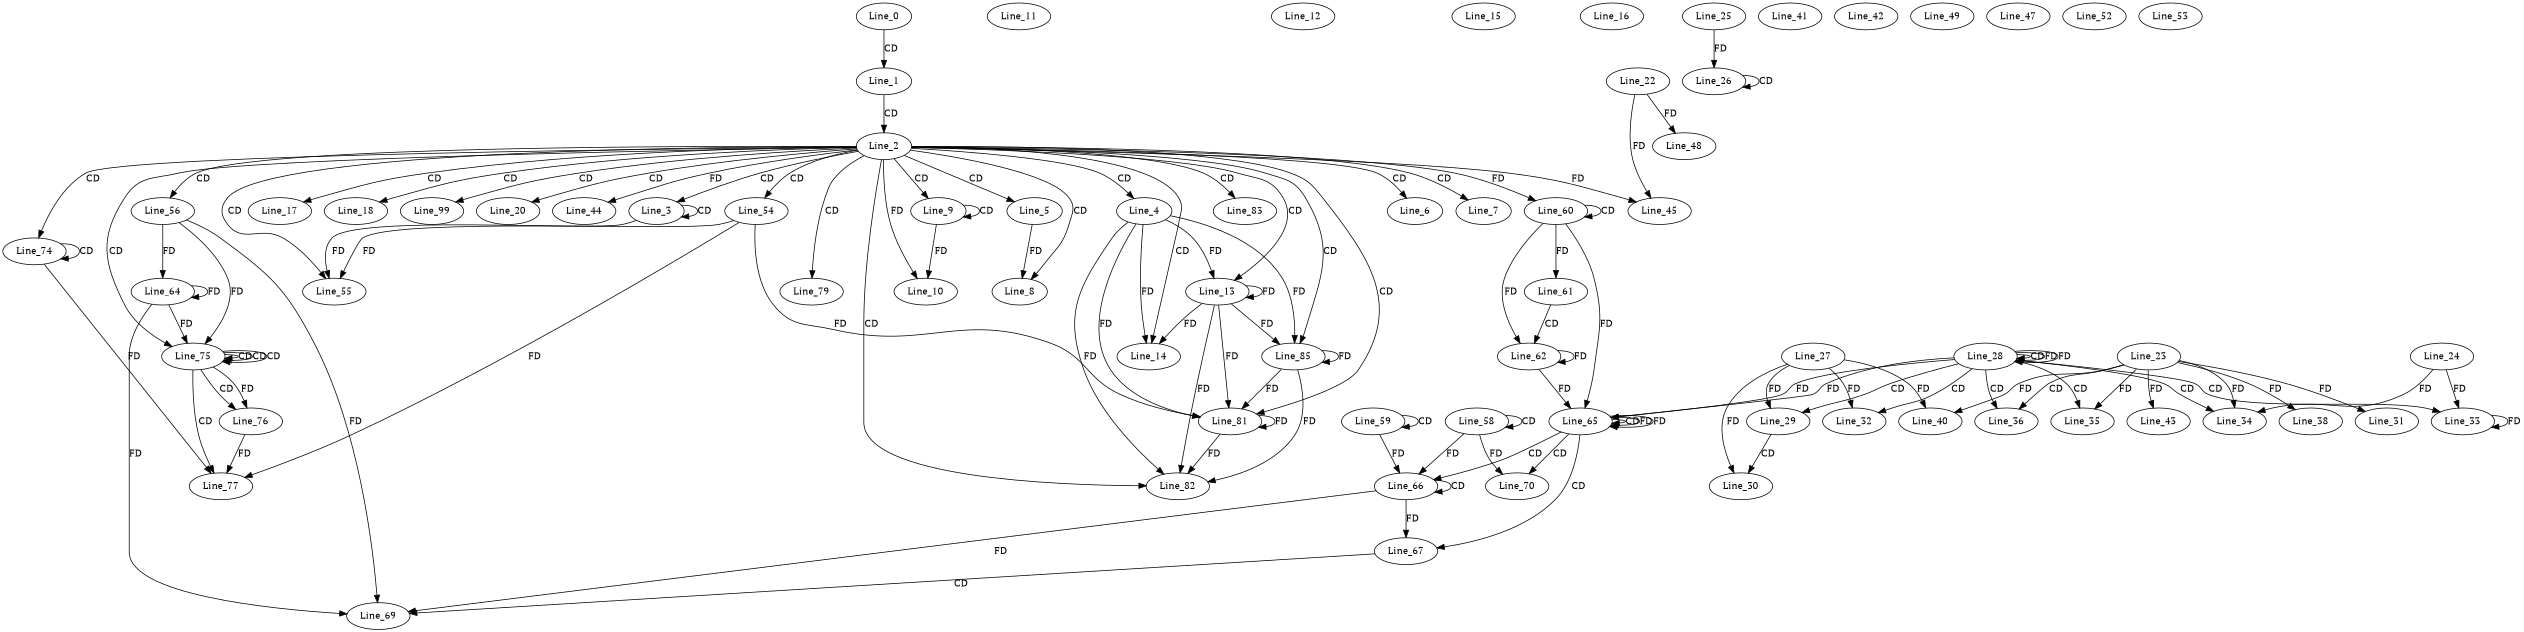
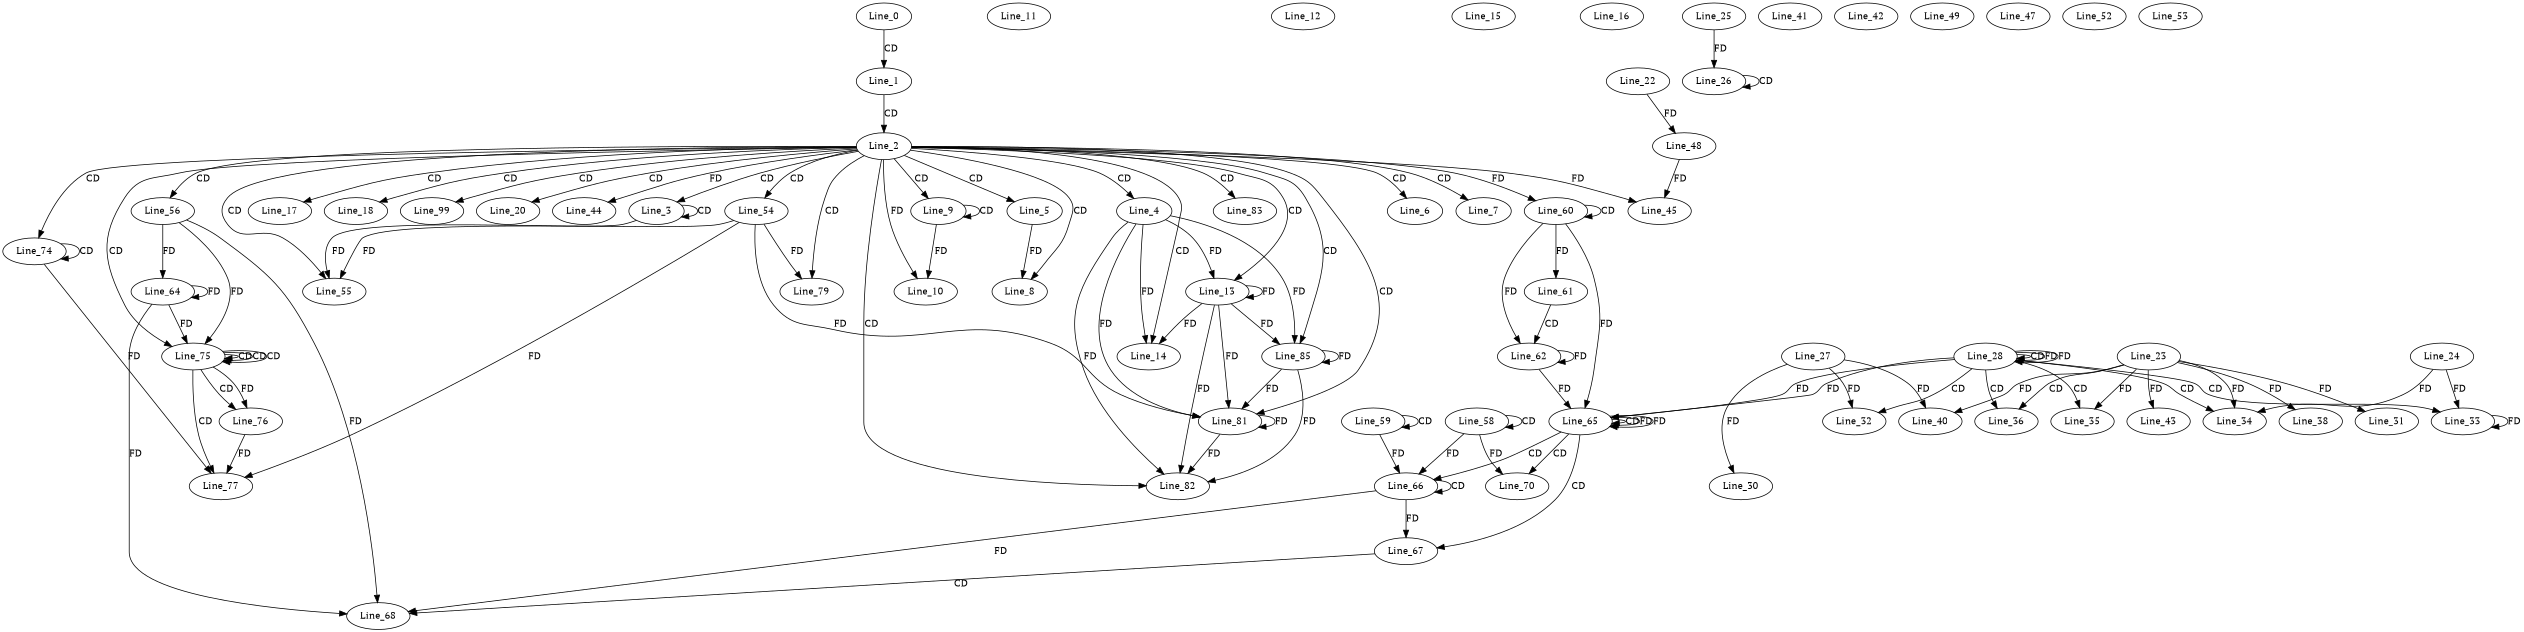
edge "Line_22" -> "Line_45": now "Line_48" -> "Line_45"
edge "Line_54" -> "Line_79": added, label "FD"
node "Line_29": removed
node "Line_69": label "Line_69" -> "Line_68"
